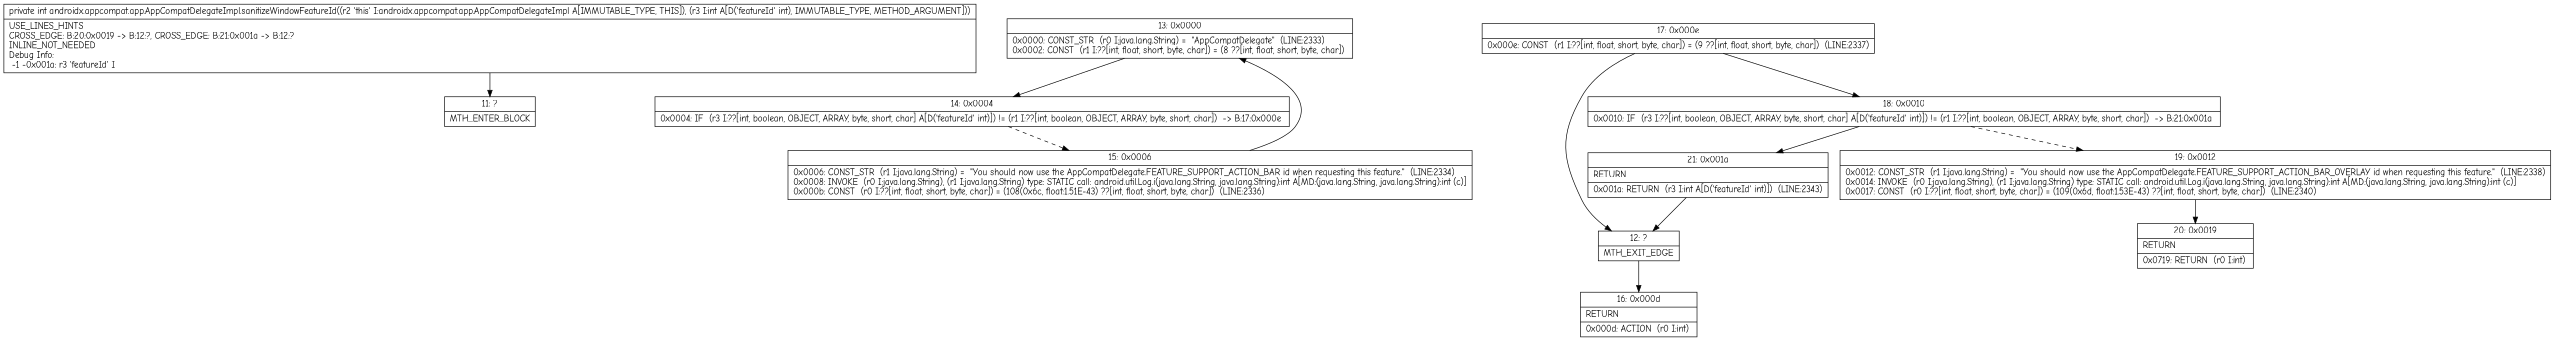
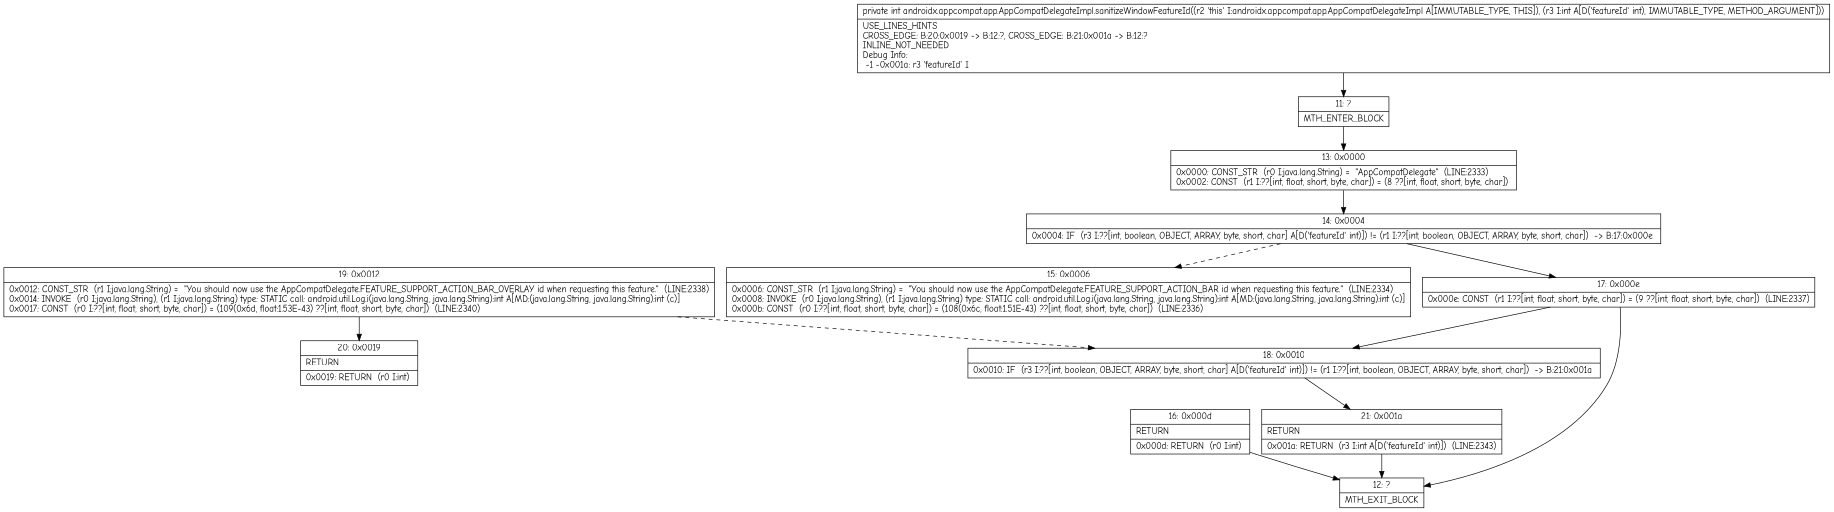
edge "15: 0x0006" -> "13: 0x0000": now "11: ?" -> "13: 0x0000"
edge "18: 0x0010" -> "19: 0x0012": reversed
node "12: ?": text "MTH_EXIT_EDGE" -> "MTH_EXIT_BLOCK"
edge "14: 0x0004" -> "17: 0x000e": added
node "20: 0x0019": text "0x0719: RETURN  (r0 I:int)" -> "0x0019: RETURN  (r0 I:int)"
edge "12: ?" -> "16: 0x000d": reversed
node "16: 0x000d": text "0x000d: ACTION  (r0 I:int)" -> "0x000d: RETURN  (r0 I:int)"
